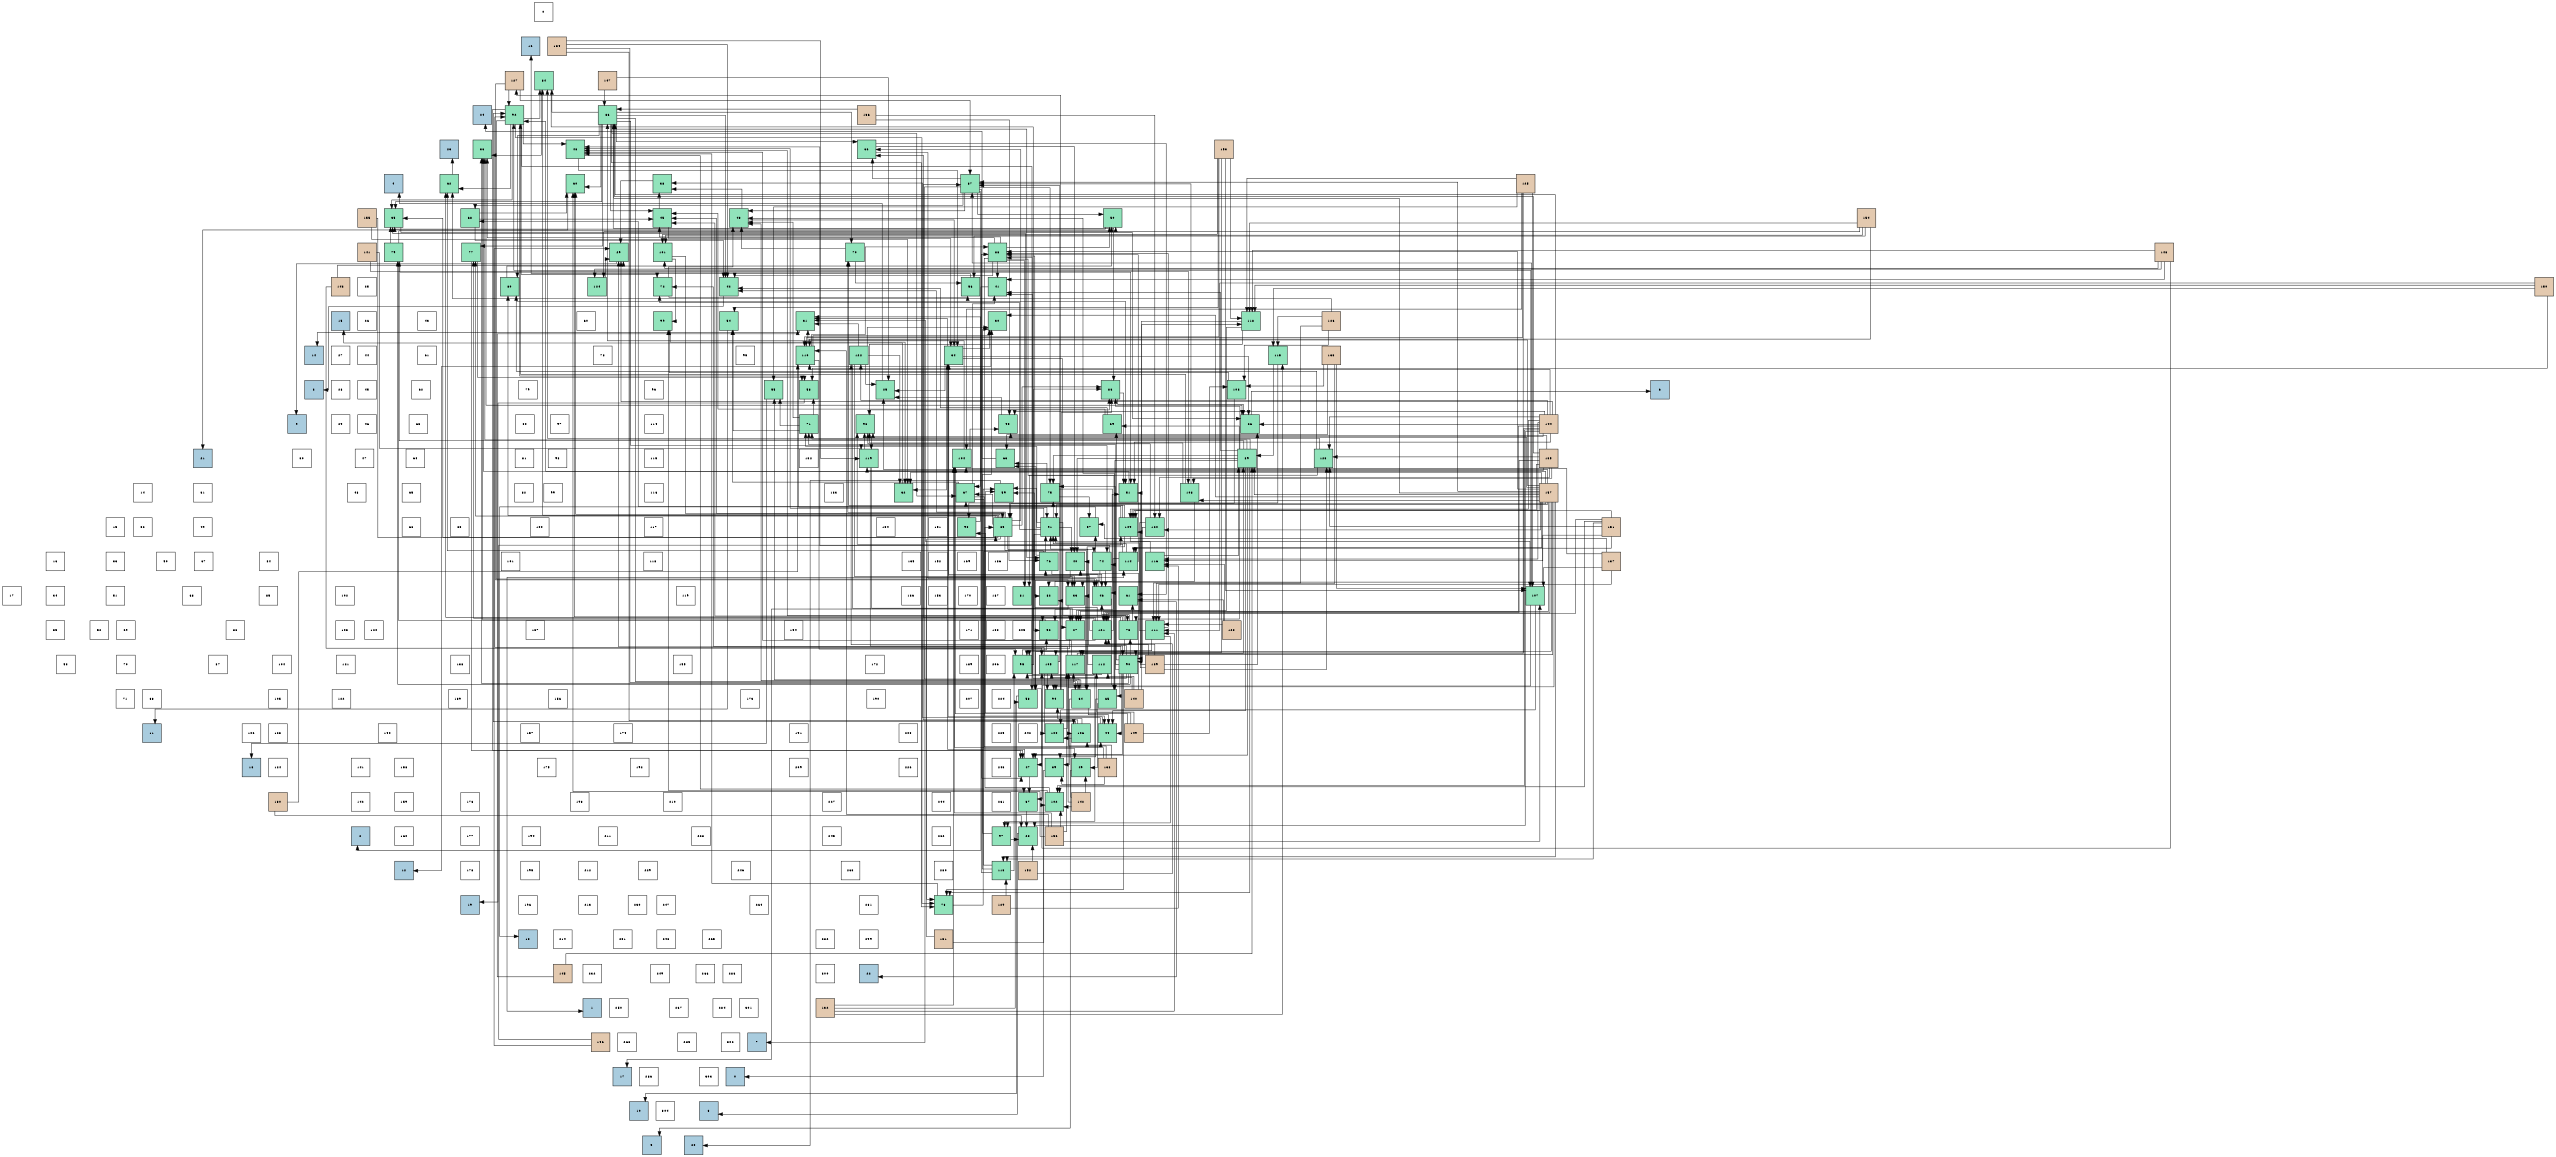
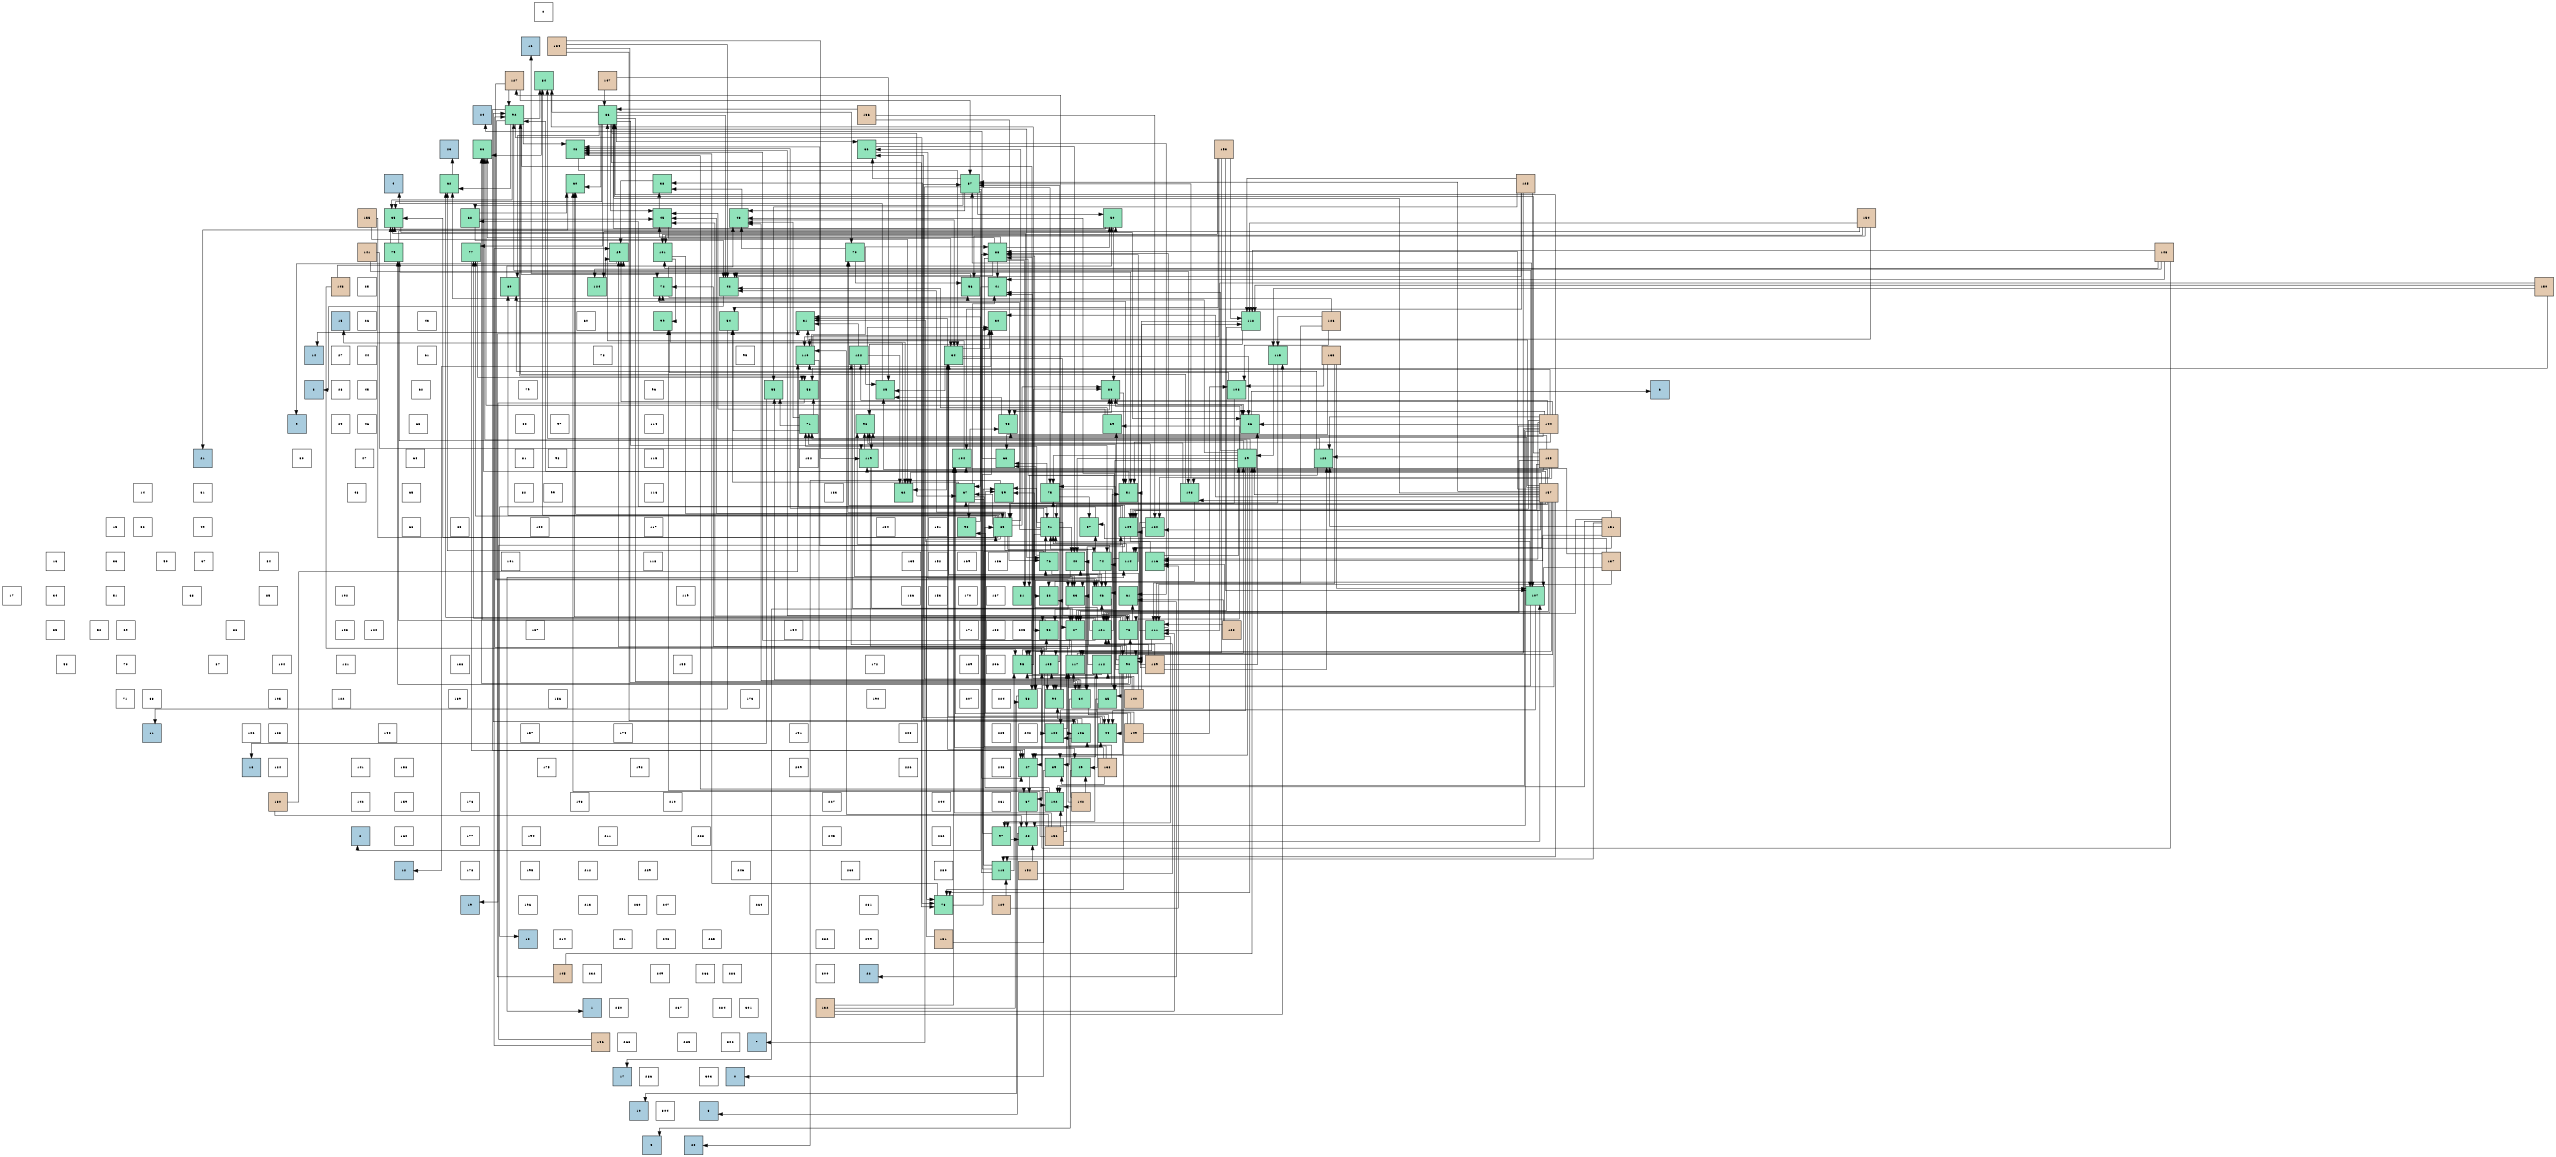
edge "89" -> "72": added
edge "125" -> "110": now "125" -> "42"
